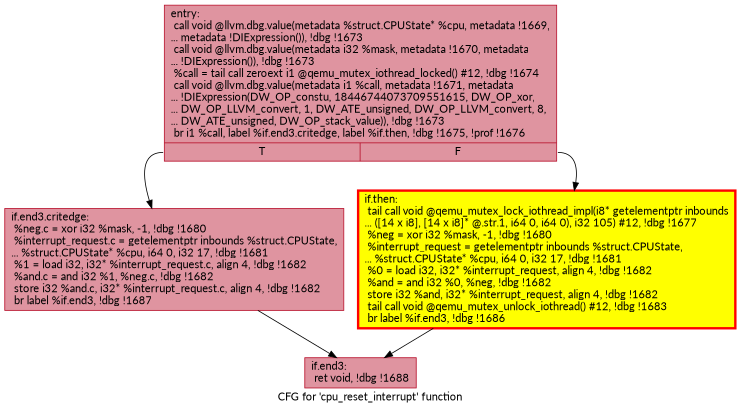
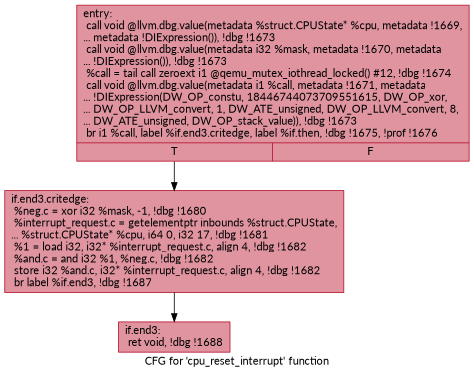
node "if.then:": removed
